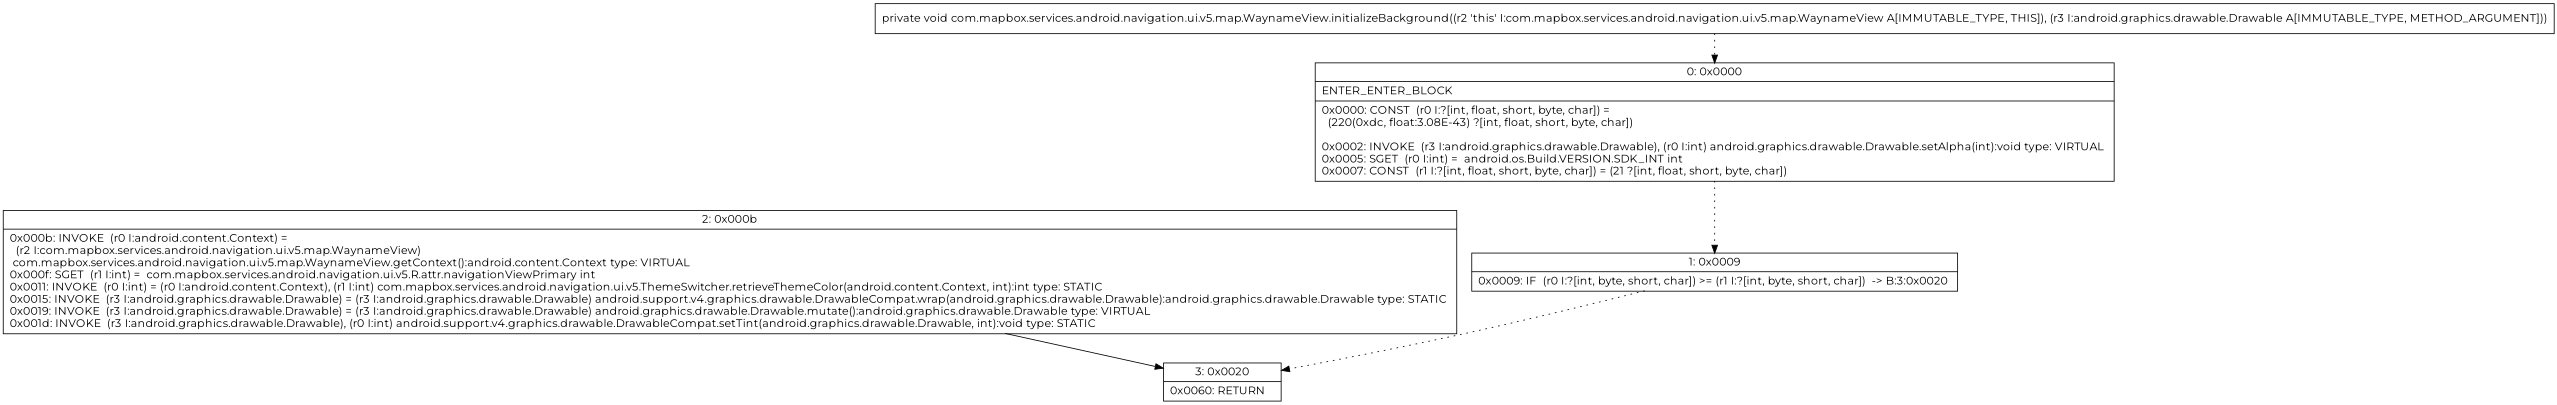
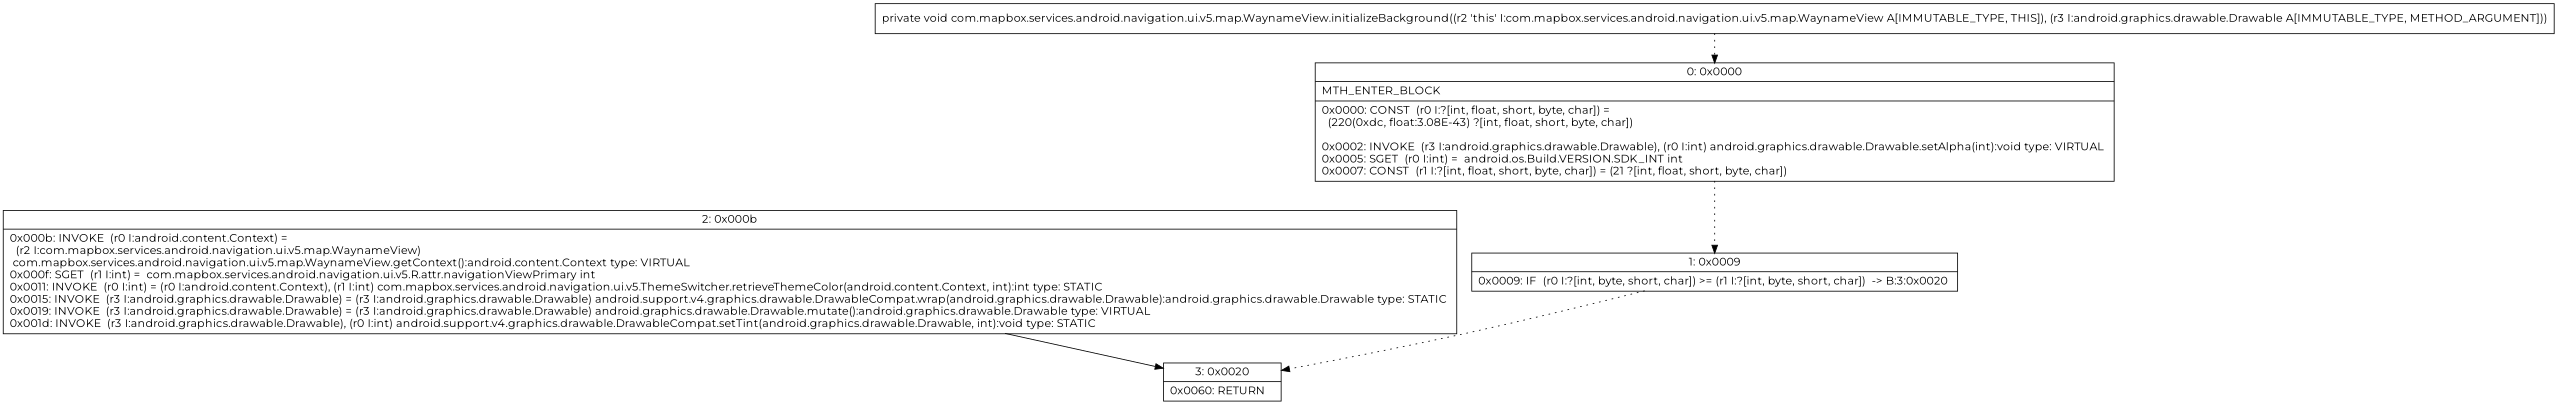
node "0: 0x0000": text "ENTER_ENTER_BLOCK" -> "MTH_ENTER_BLOCK"
